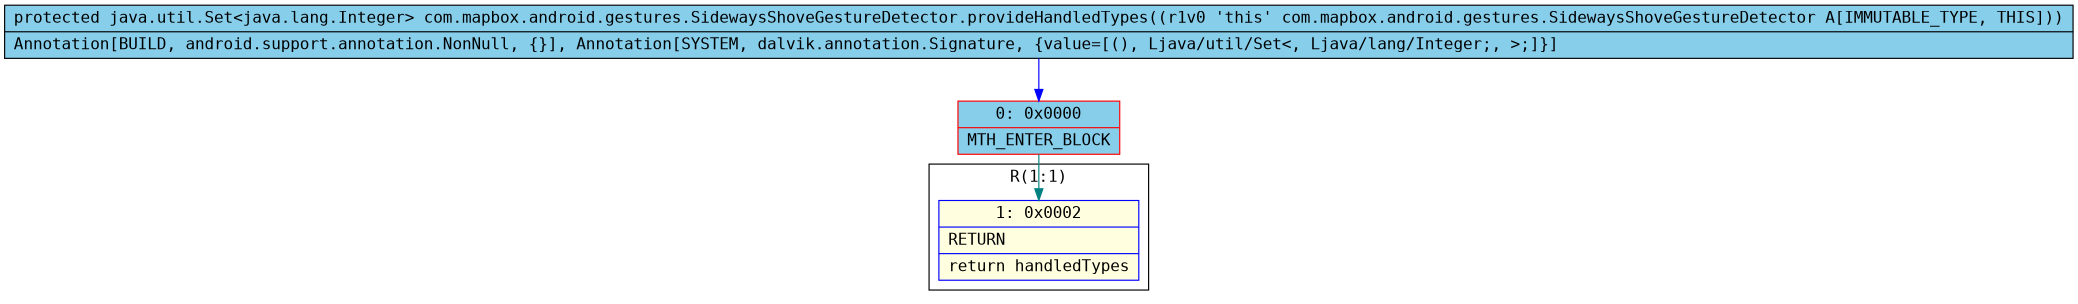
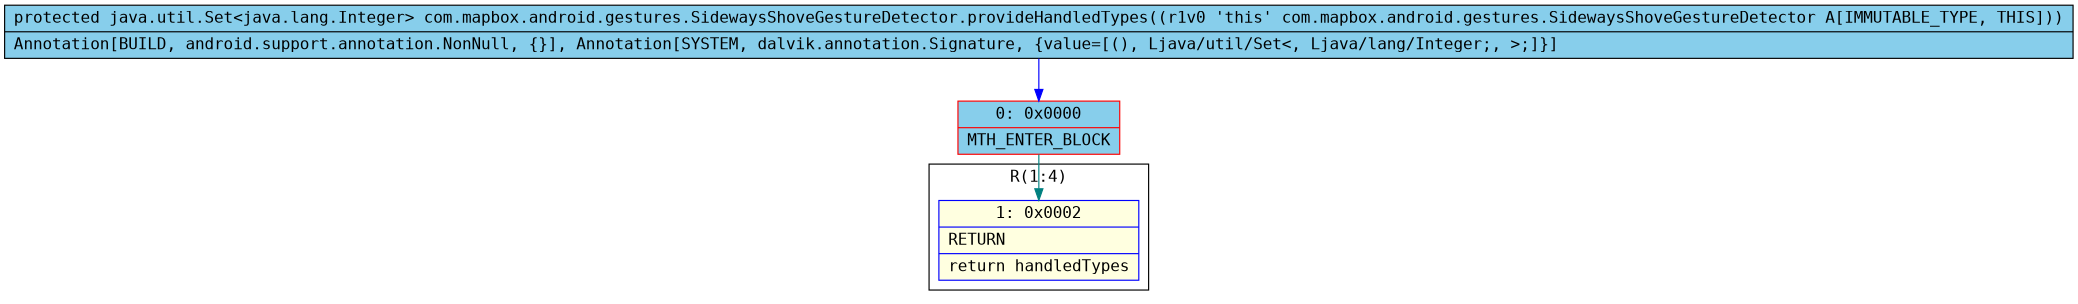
cluster "R(1:1)": label "R(1:1)" -> "R(1:4)"
